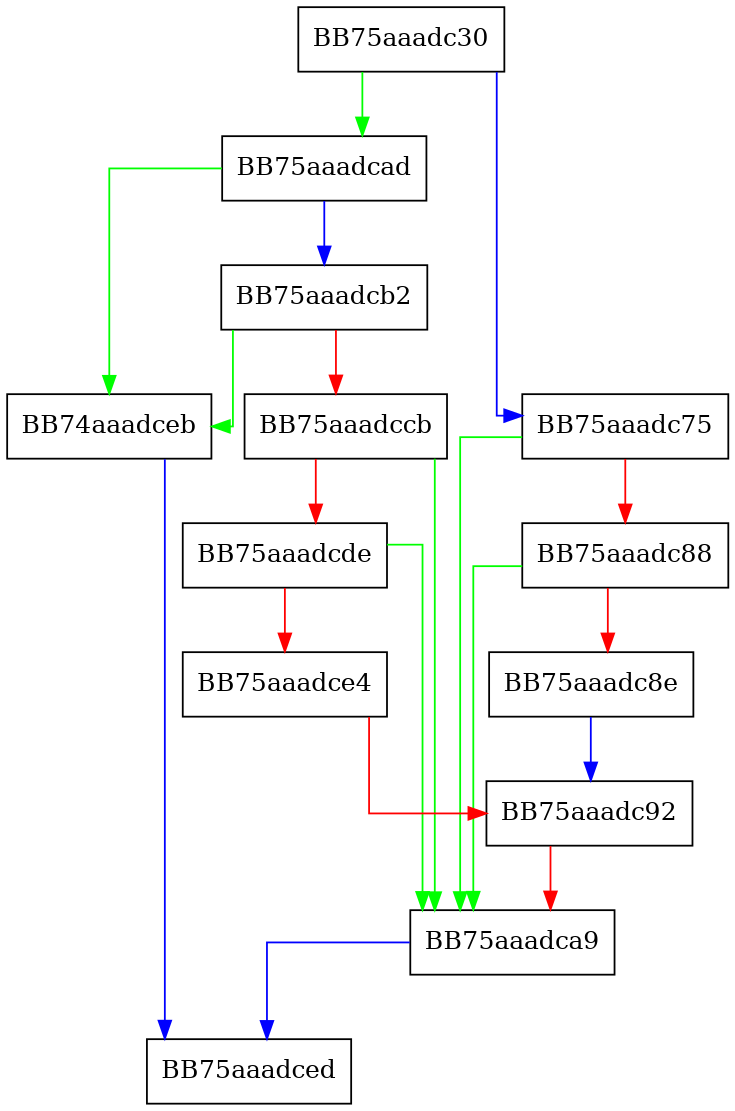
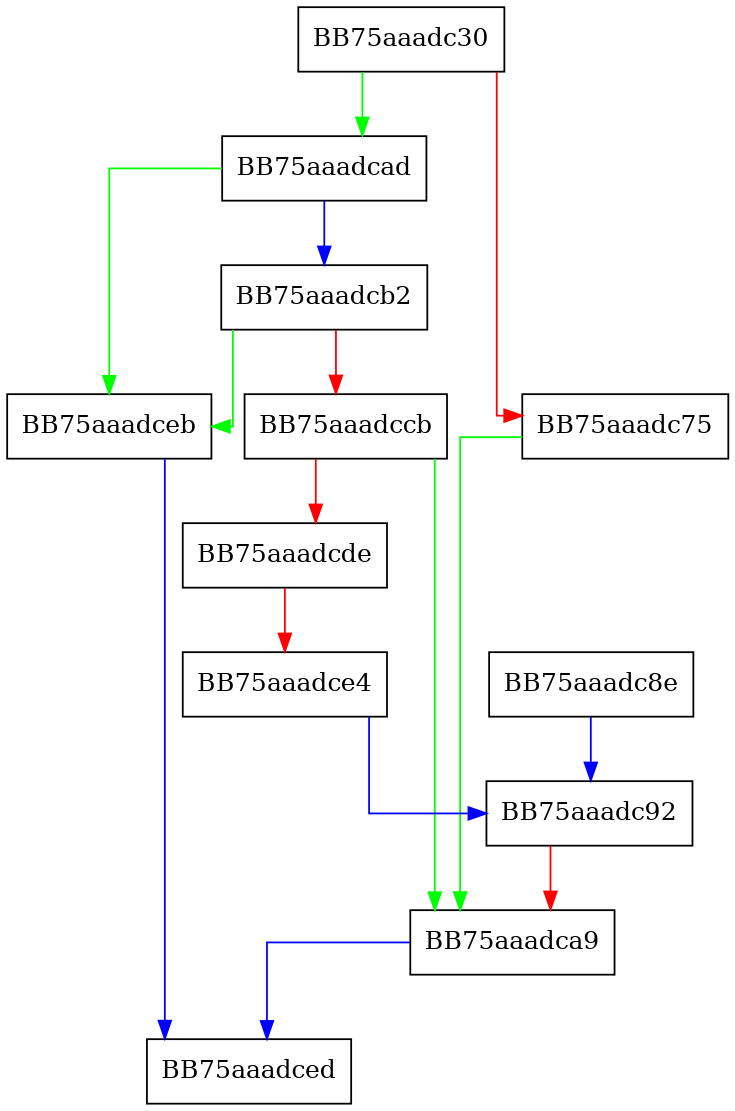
edge "BB75aaadc30" -> "BB75aaadc75": color blue -> red
node "BB74aaadceb": label "BB74aaadceb" -> "BB75aaadceb"
node "BB75aaadc88": removed
edge "BB75aaadcde" -> "BB75aaadca9": removed
edge "BB75aaadce4" -> "BB75aaadc92": color red -> blue
